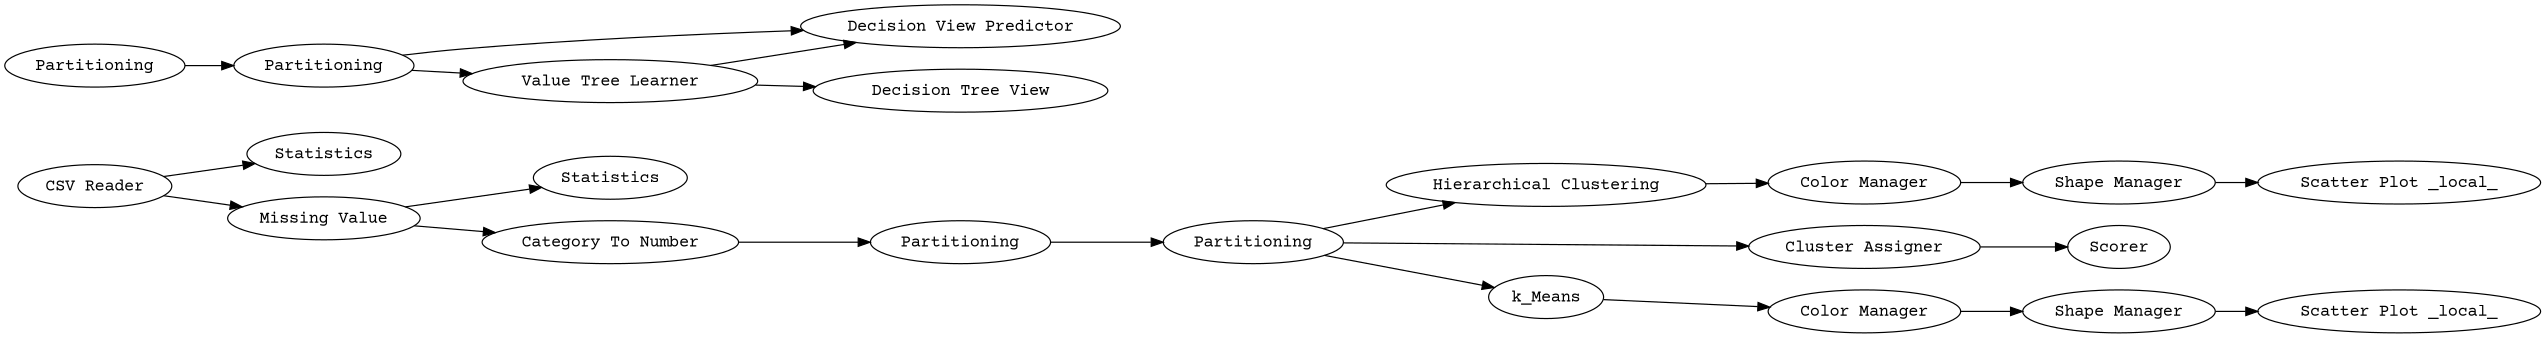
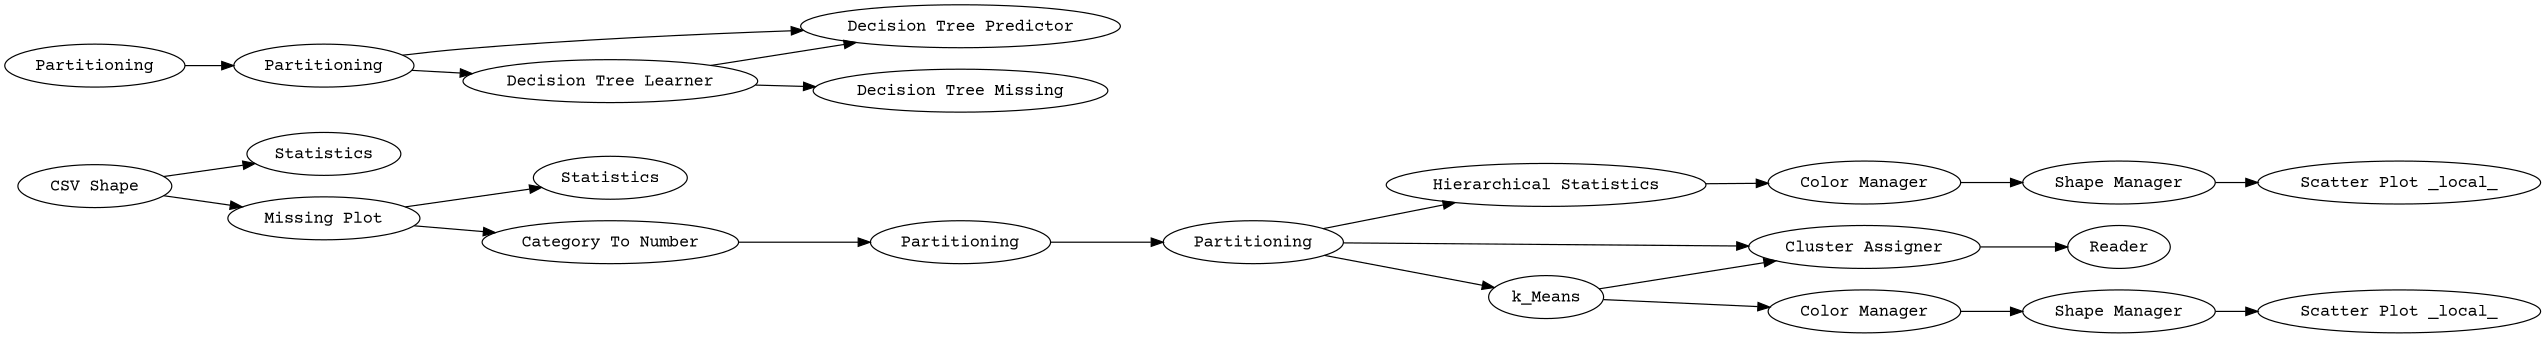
node "Decision View Predictor": label "Decision View Predictor" -> "Decision Tree Predictor"
node "Value Tree Learner": label "Value Tree Learner" -> "Decision Tree Learner"
node "Decision Tree View": label "Decision Tree View" -> "Decision Tree Missing"
node "Hierarchical Clustering": label "Hierarchical Clustering" -> "Hierarchical Statistics"
node "CSV Reader": label "CSV Reader" -> "CSV Shape"
node "Missing Value": label "Missing Value" -> "Missing Plot"
node "Scorer": label "Scorer" -> "Reader"
edge "k_Means" -> "Cluster Assigner": added
